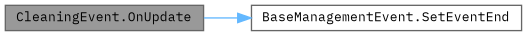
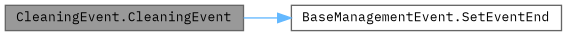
node "CleaningEvent.OnUpdate": label "CleaningEvent.OnUpdate" -> "CleaningEvent.CleaningEvent"
